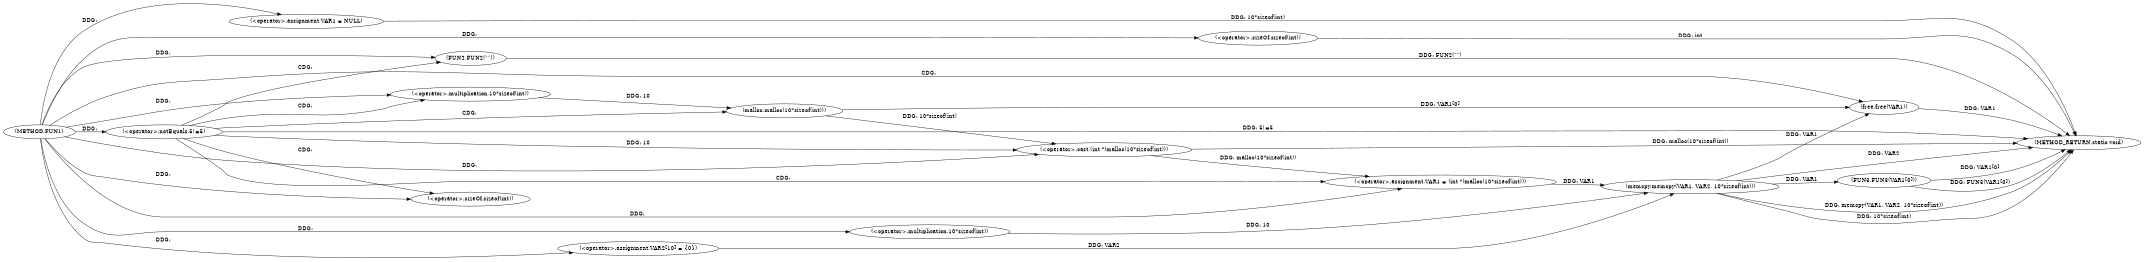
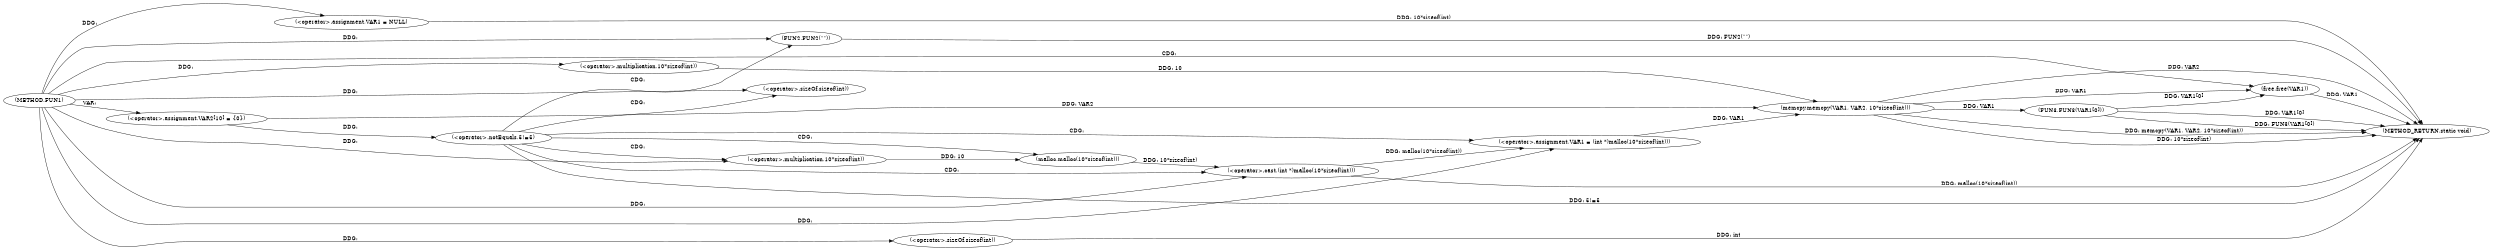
edge "(malloc,malloc(10*sizeof(int)))" -> "(free,free(VAR1))": now "(FUN3,FUN3(VAR1[0]))" -> "(free,free(VAR1))"
edge "(METHOD,FUN1)" -> "(<operator>.notEquals,5!=5)": now "(<operator>.assignment,VAR2[10] = {0})" -> "(<operator>.notEquals,5!=5)"
edge "(<operator>.notEquals,5!=5)" -> "(<operator>.cast,(int *)malloc(10*sizeof(int)))": label "DDG: 10" -> "CDG: "
edge "(METHOD,FUN1)" -> "(<operator>.assignment,VAR2[10] = {0})": label "DDG: " -> "VAR: "
